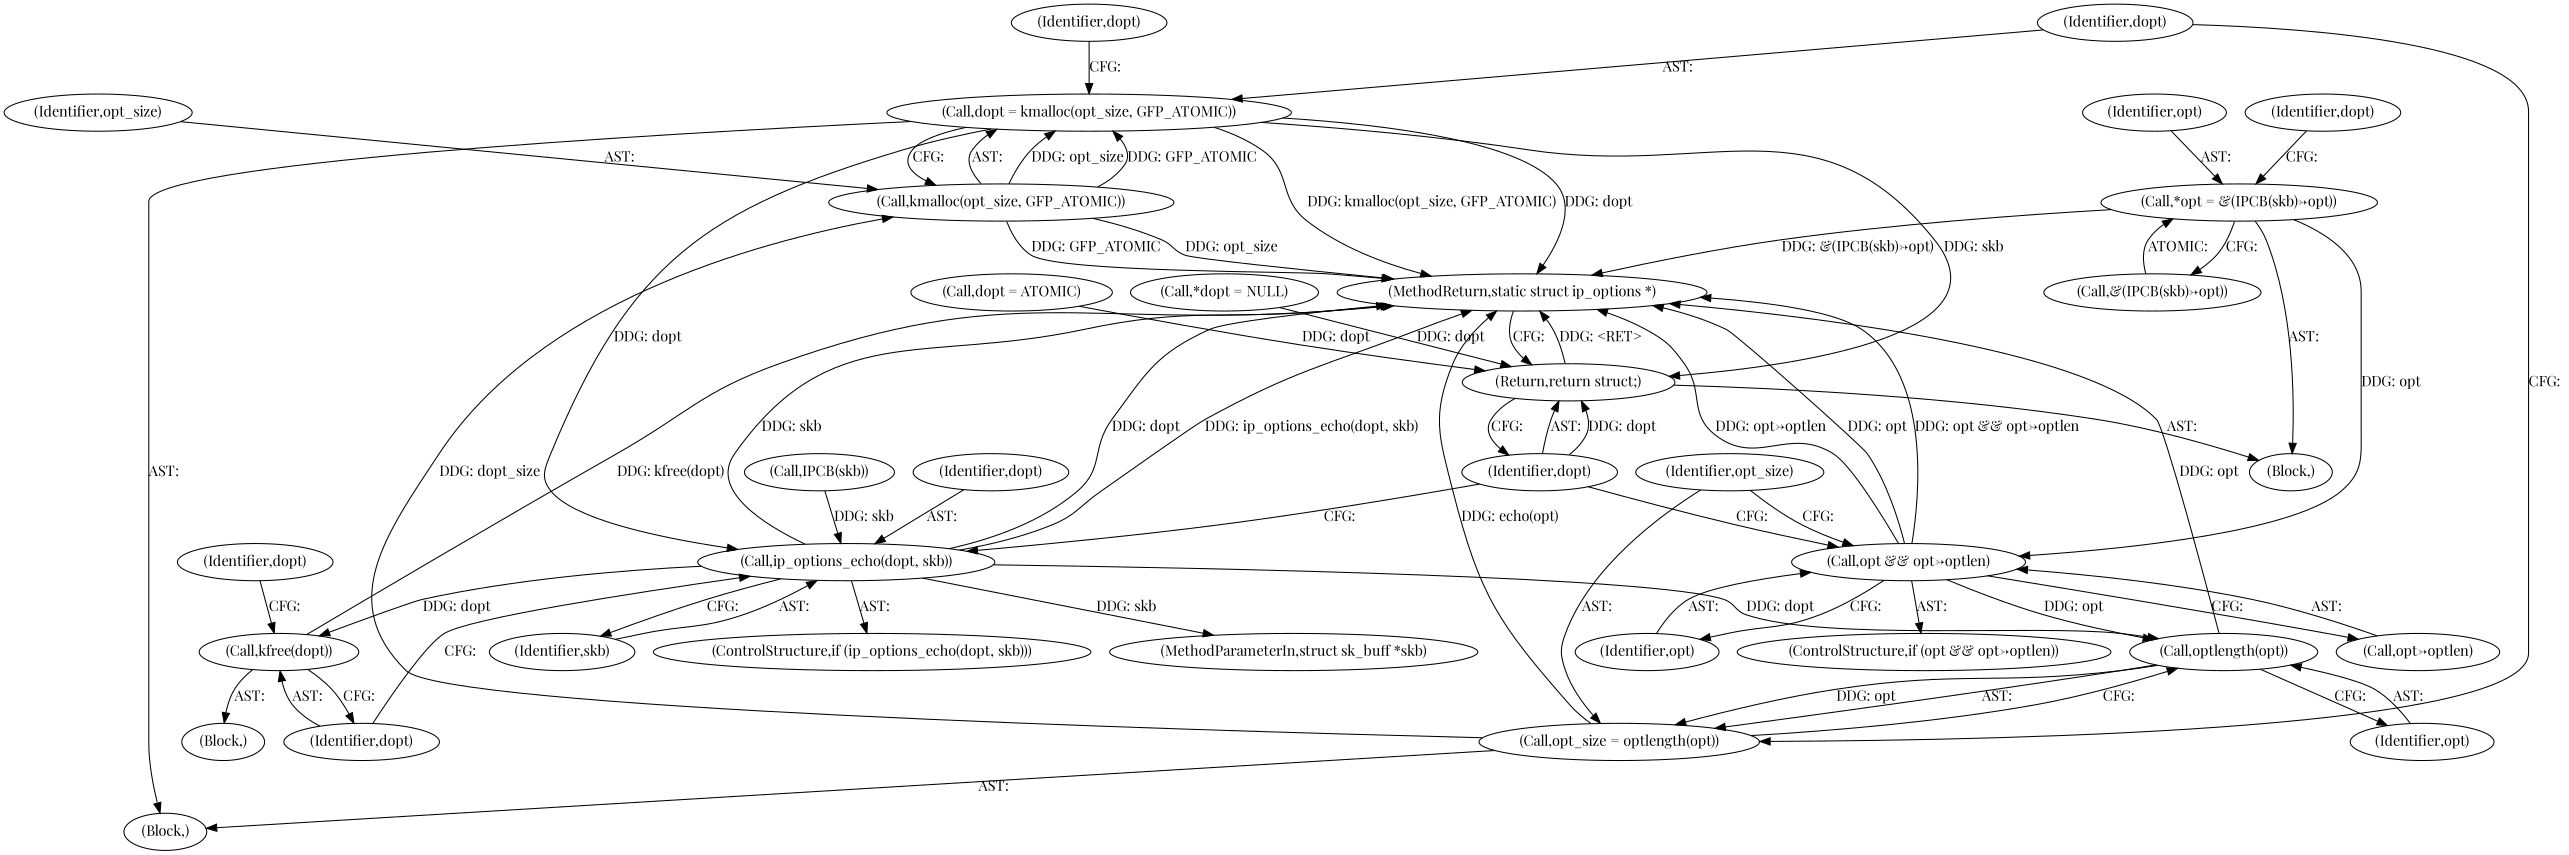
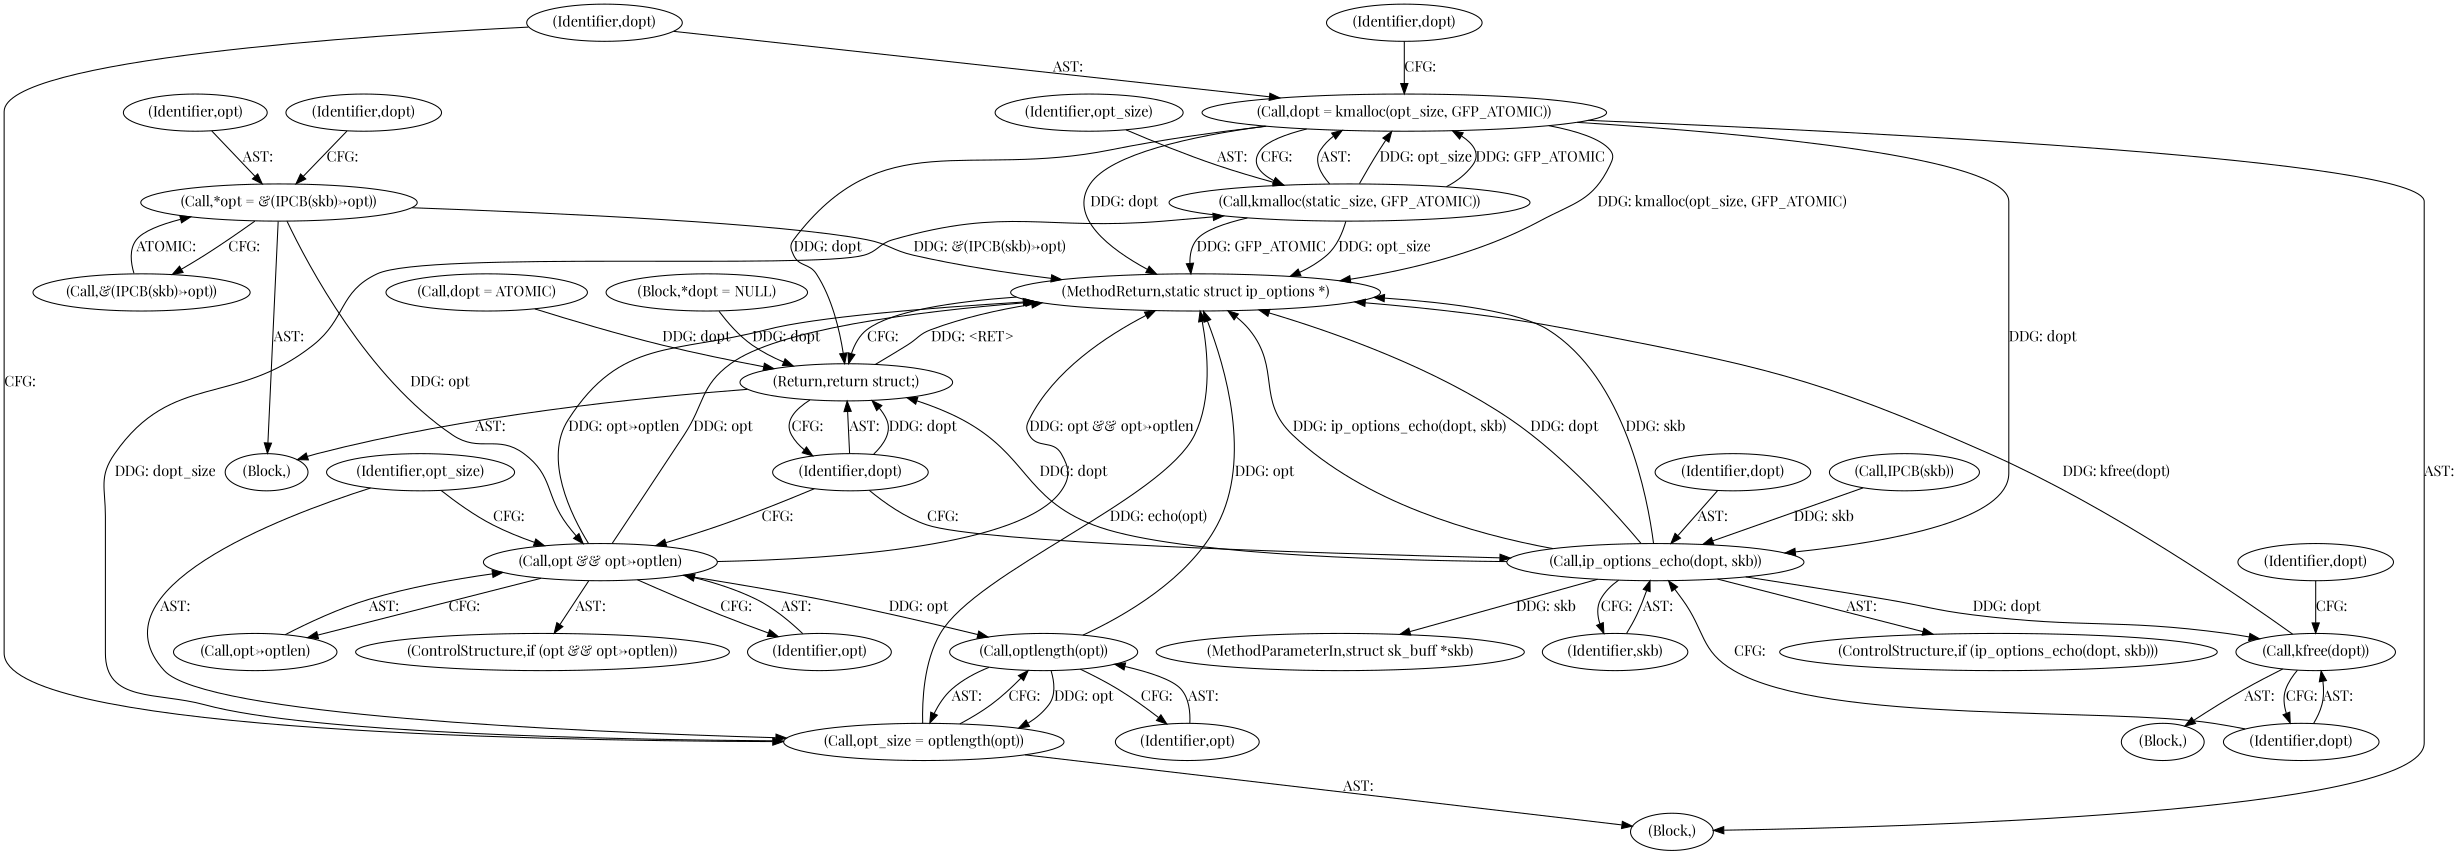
node "(Call,kmalloc(opt_size, GFP_ATOMIC))": label "(Call,kmalloc(opt_size, GFP_ATOMIC))" -> "(Call,kmalloc(static_size, GFP_ATOMIC))"
edge "(Call,dopt = kmalloc(opt_size, GFP_ATOMIC))" -> "(Return,return struct;)": label "DDG: skb" -> "DDG: dopt"
node "(Call,*dopt = NULL)": label "(Call,*dopt = NULL)" -> "(Block,*dopt = NULL)"
edge "(Call,ip_options_echo(dopt, skb))" -> "(Call,optlength(opt))": now "(Call,ip_options_echo(dopt, skb))" -> "(Return,return struct;)"
